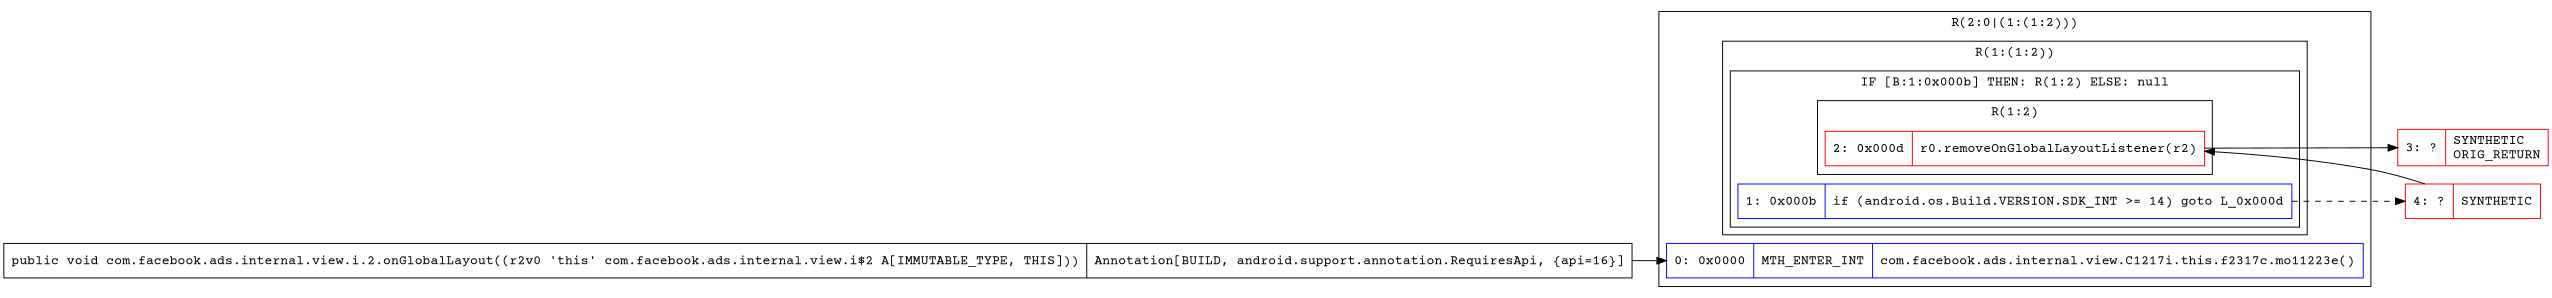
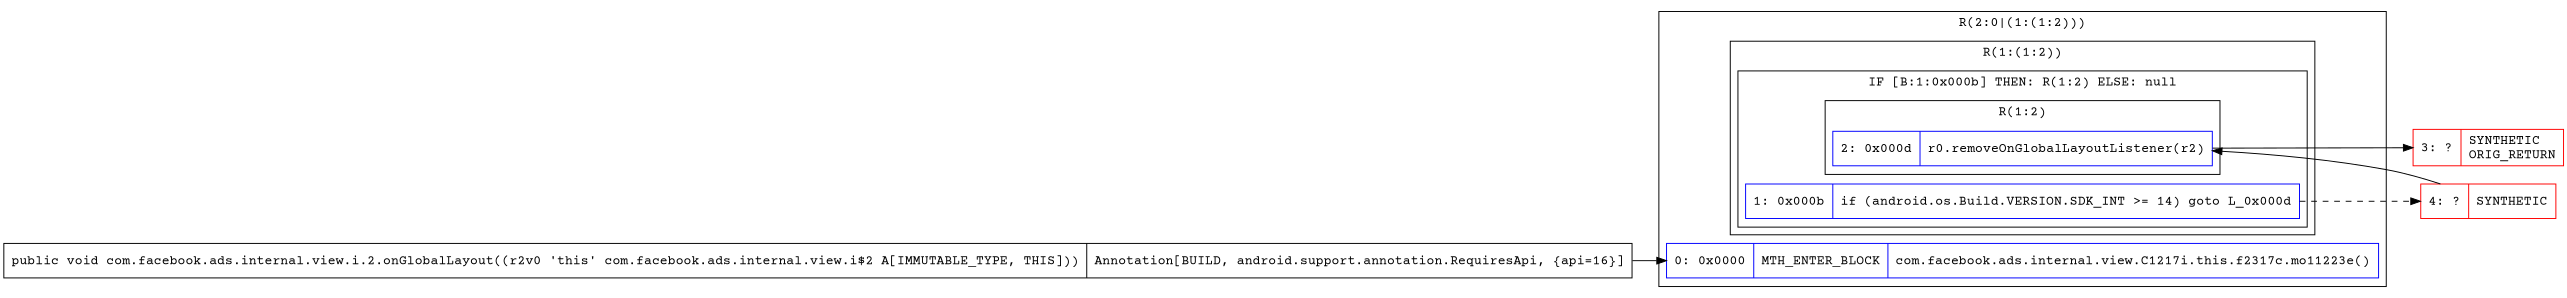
node "2: 0x000d": color red -> blue
node "0: 0x0000": text "MTH_ENTER_INT" -> "MTH_ENTER_BLOCK"
